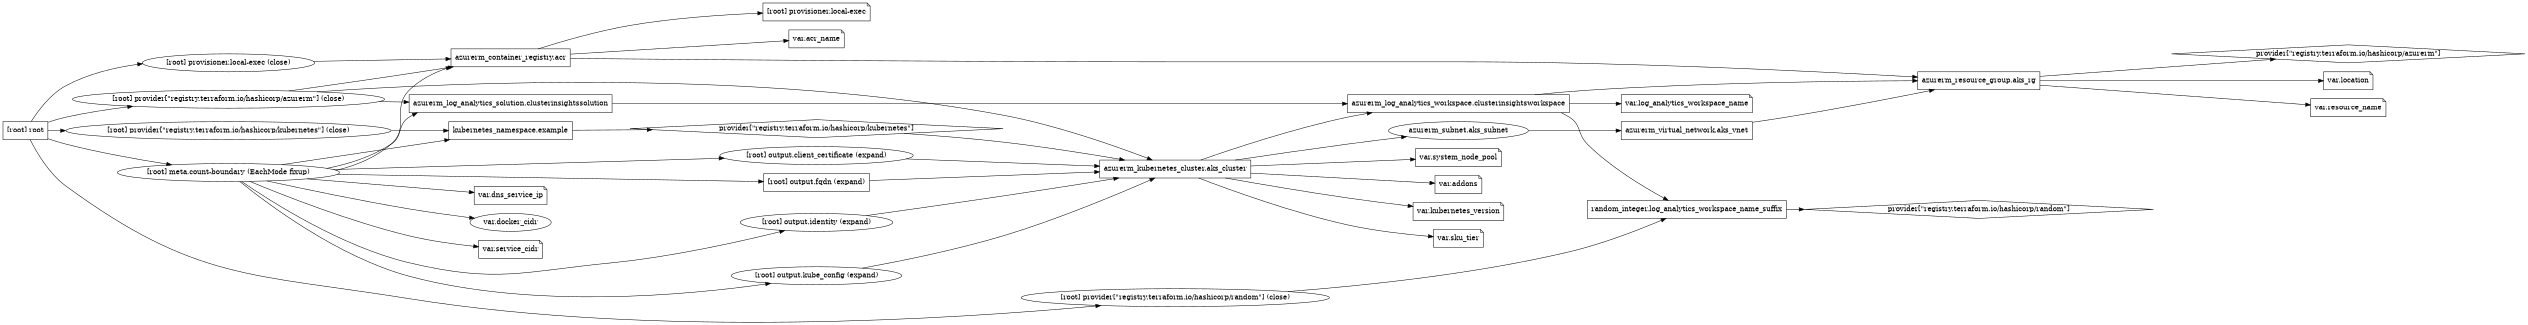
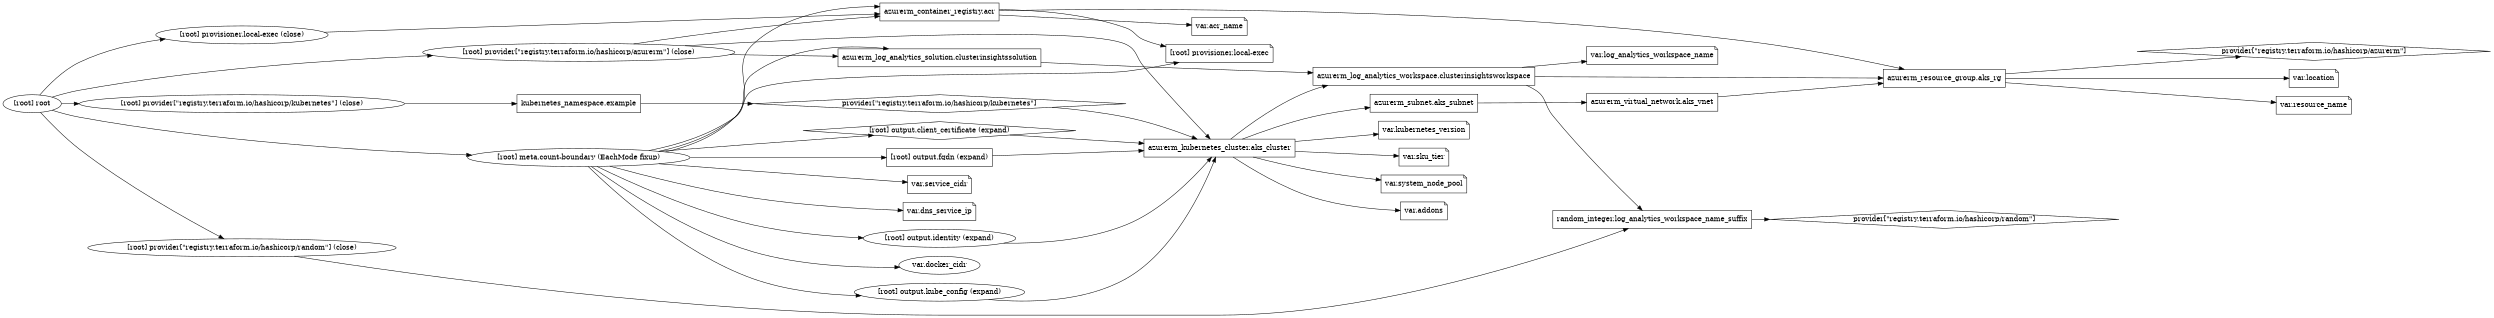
node "[root] root": shape box -> ellipse
node "azurerm_subnet.aks_subnet": shape ellipse -> box
edge "[root] meta.count-boundary (EachMode fixup)" -> "kubernetes_namespace.example": now "[root] meta.count-boundary (EachMode fixup)" -> "[root] provisioner.local-exec"
node "[root] output.client_certificate (expand)": shape ellipse -> diamond
